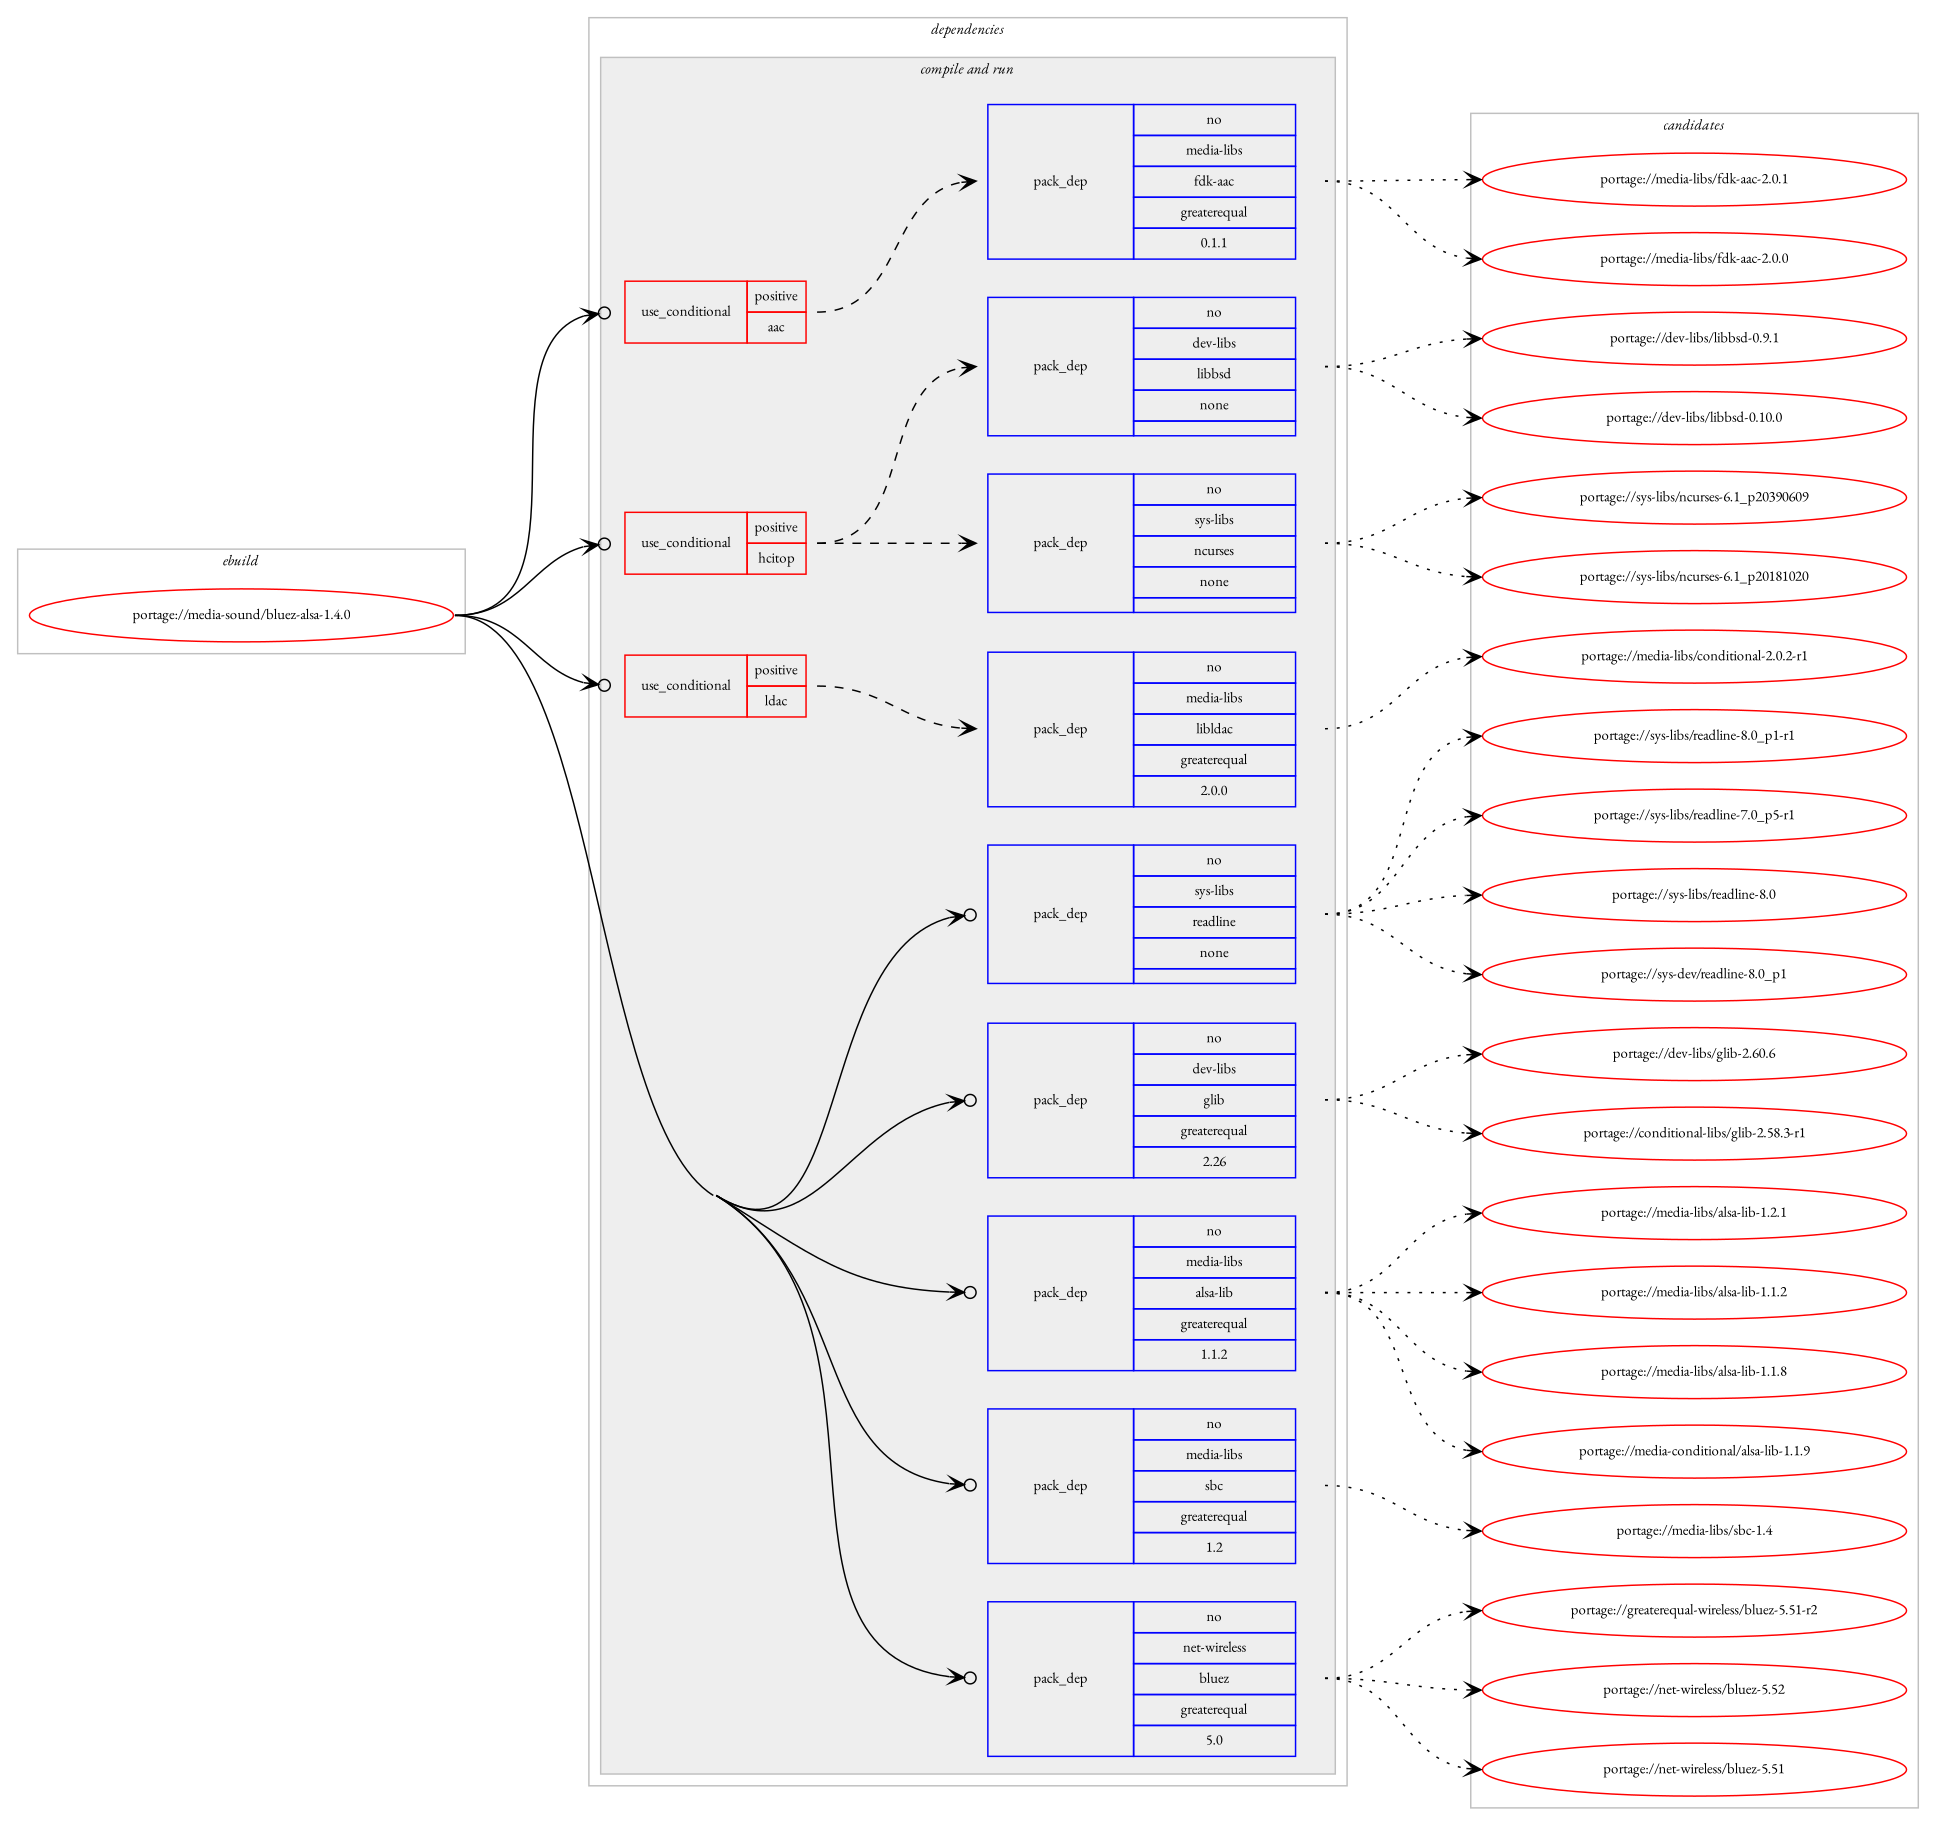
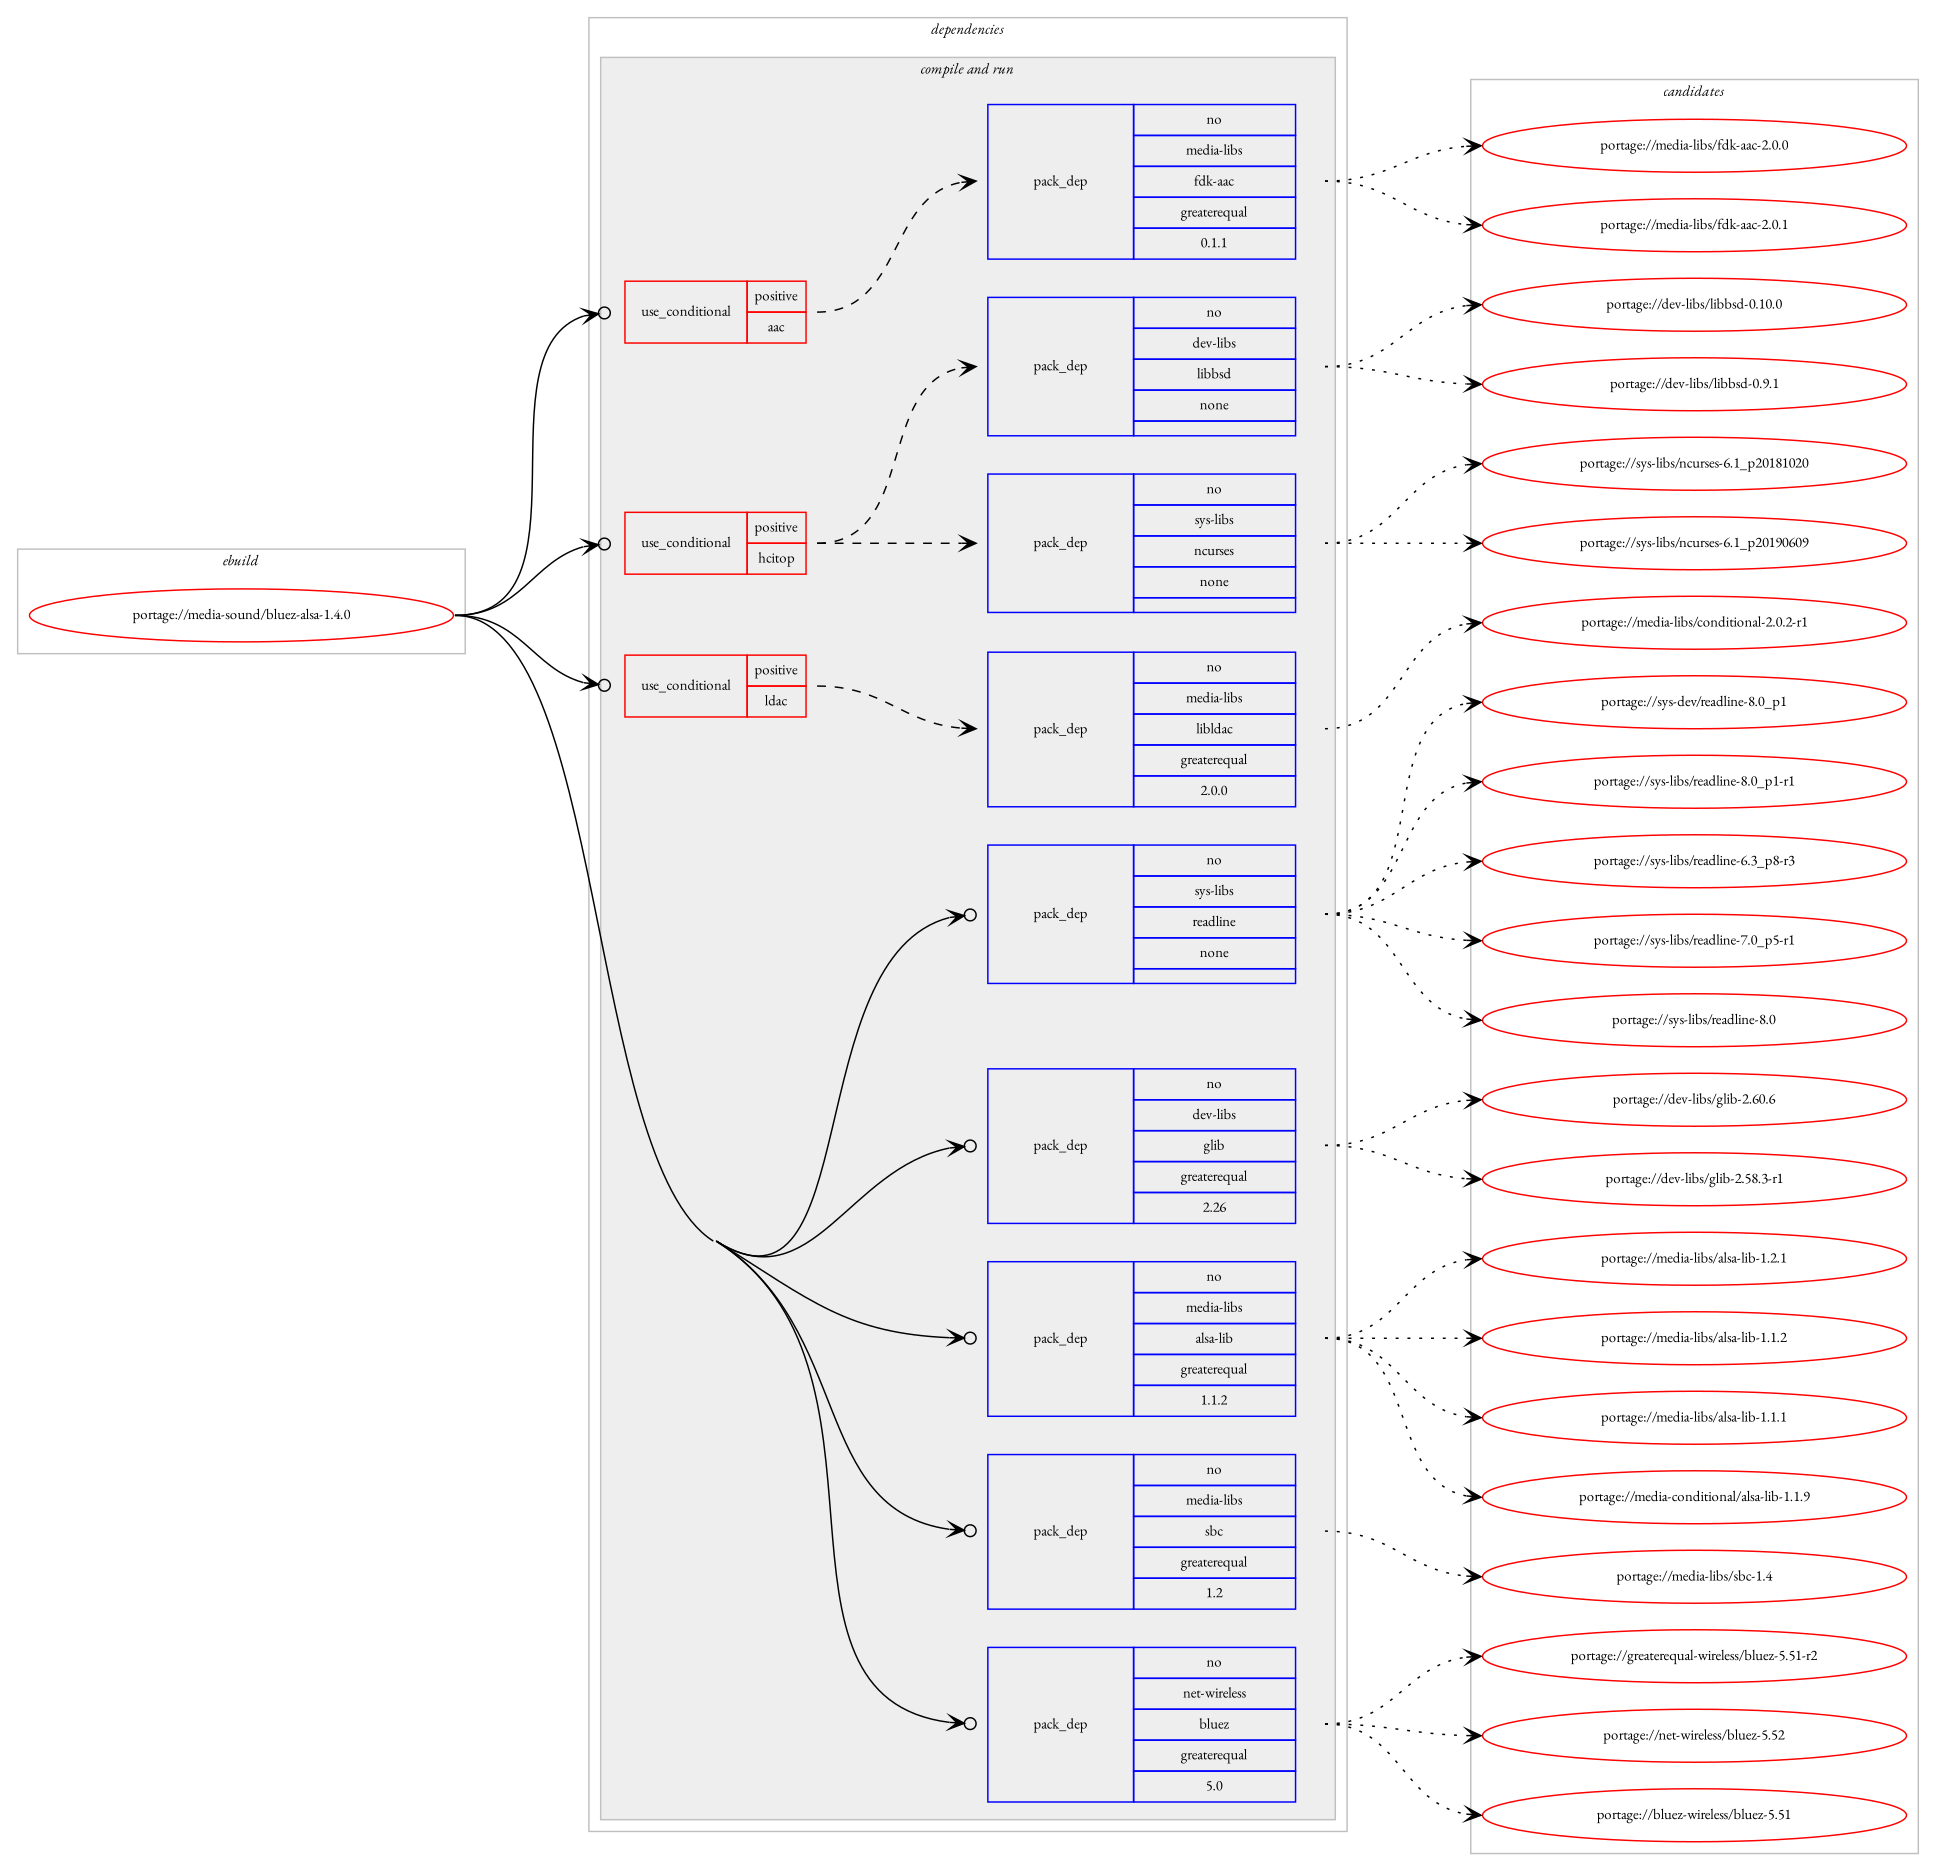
node "portage://sys-libs/ncurses-6.1_p20390609": label "portage://sys-libs/ncurses-6.1_p20390609" -> "portage://sys-libs/ncurses-6.1_p20190609"
node "portage://sys-libs/readline-6.3_p8-r3": added
node "portage://conditional-libs/glib-2.58.3-r1": label "portage://conditional-libs/glib-2.58.3-r1" -> "portage://dev-libs/glib-2.58.3-r1"
node "portage://media-libs/alsa-lib-1.1.8": label "portage://media-libs/alsa-lib-1.1.8" -> "portage://media-libs/alsa-lib-1.1.1"
node "portage://net-wireless/bluez-5.51": label "portage://net-wireless/bluez-5.51" -> "portage://bluez-wireless/bluez-5.51"
